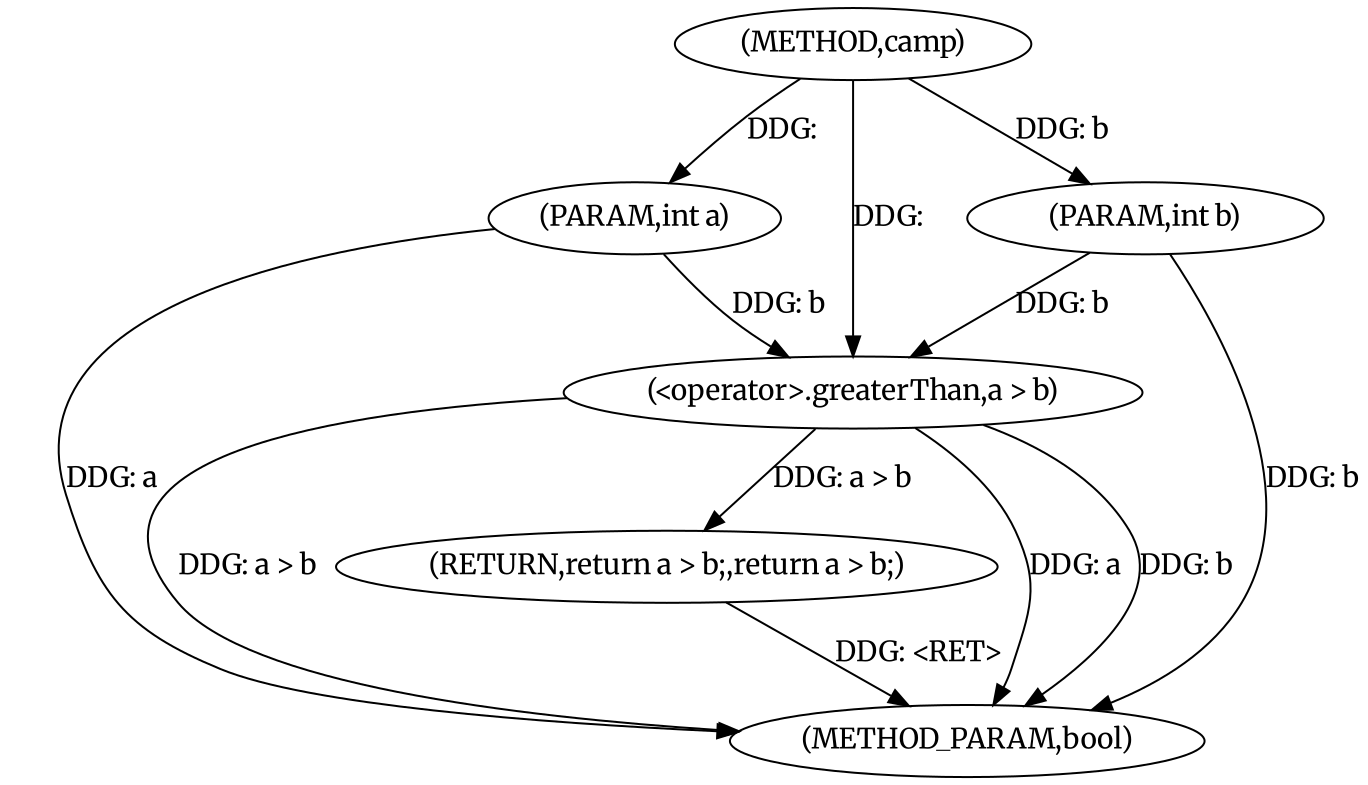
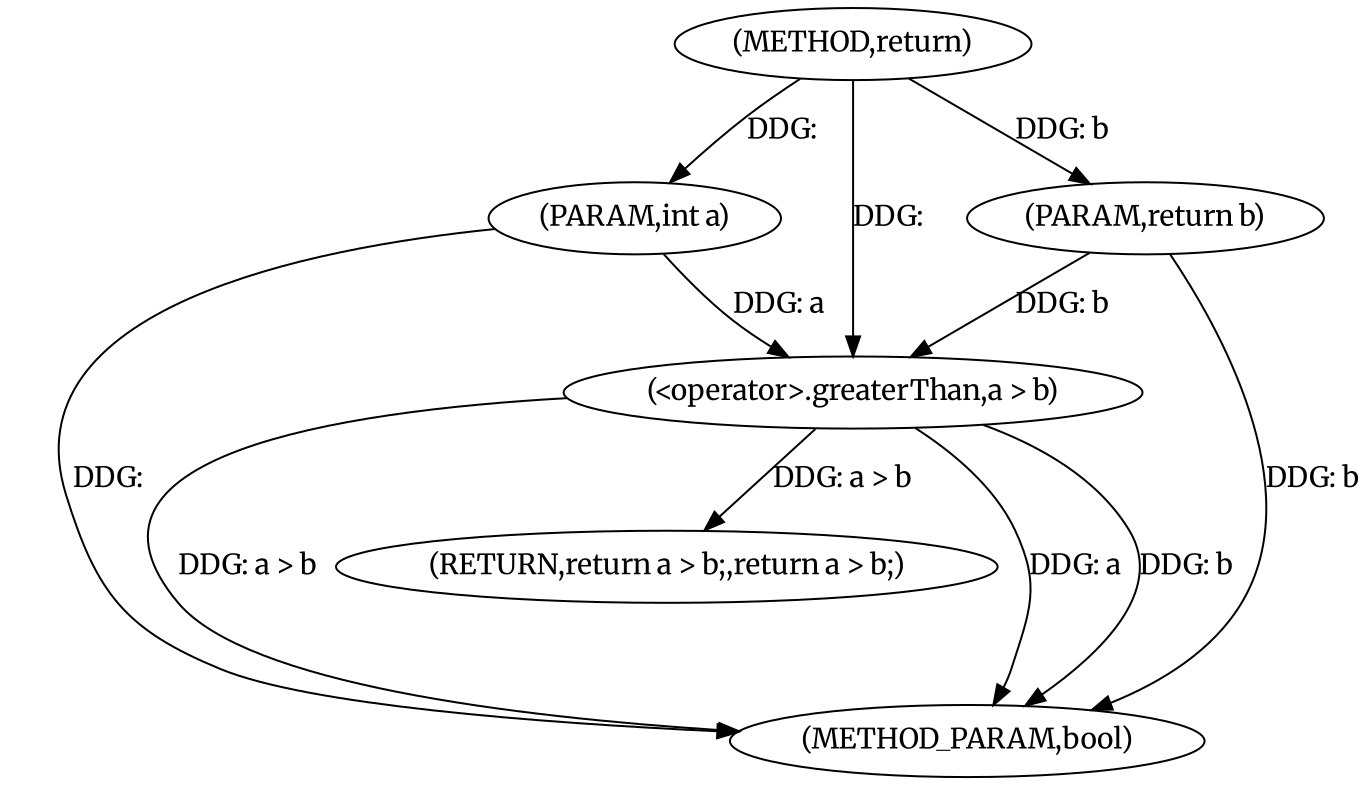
node "(METHOD,camp)": label "(METHOD,camp)" -> "(METHOD,return)"
node "(PARAM,int b)": label "(PARAM,int b)" -> "(PARAM,return b)"
edge "(PARAM,int a)" -> "(<operator>.greaterThan,a > b)": label "DDG: b" -> "DDG: a"
edge "(PARAM,int a)" -> "(METHOD_PARAM,bool)": label "DDG: a" -> "DDG: "
edge "(RETURN,return a > b;,return a > b;)" -> "(METHOD_PARAM,bool)": removed, label "DDG: <RET>"
